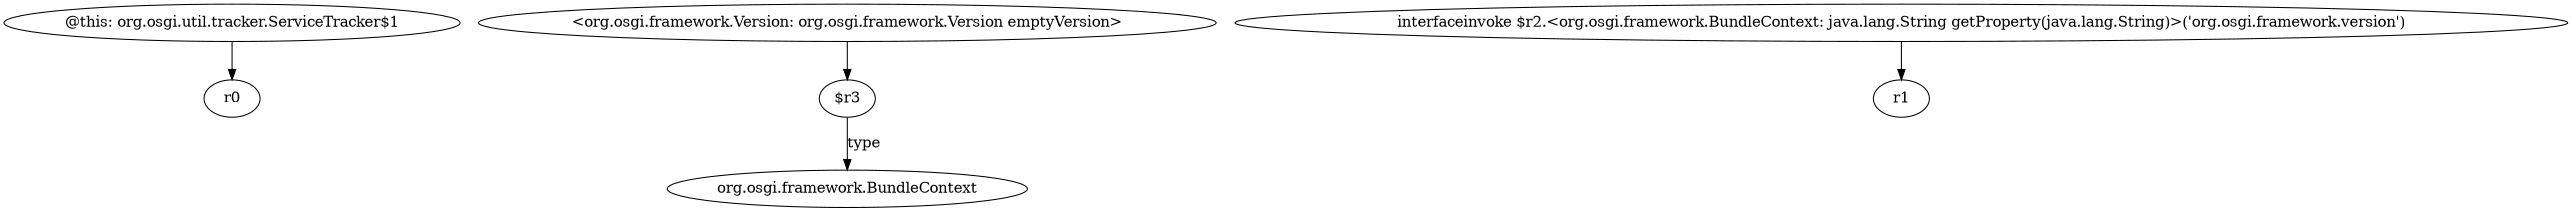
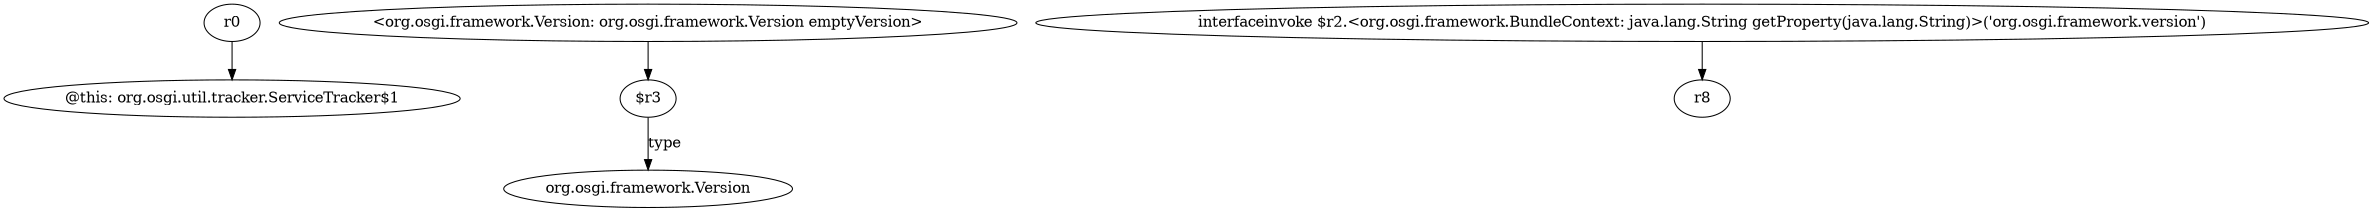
edge "@this: org.osgi.util.tracker.ServiceTracker$1" -> "r0": reversed
node "r1": label "r1" -> "r8"
node "org.osgi.framework.BundleContext": label "org.osgi.framework.BundleContext" -> "org.osgi.framework.Version"
